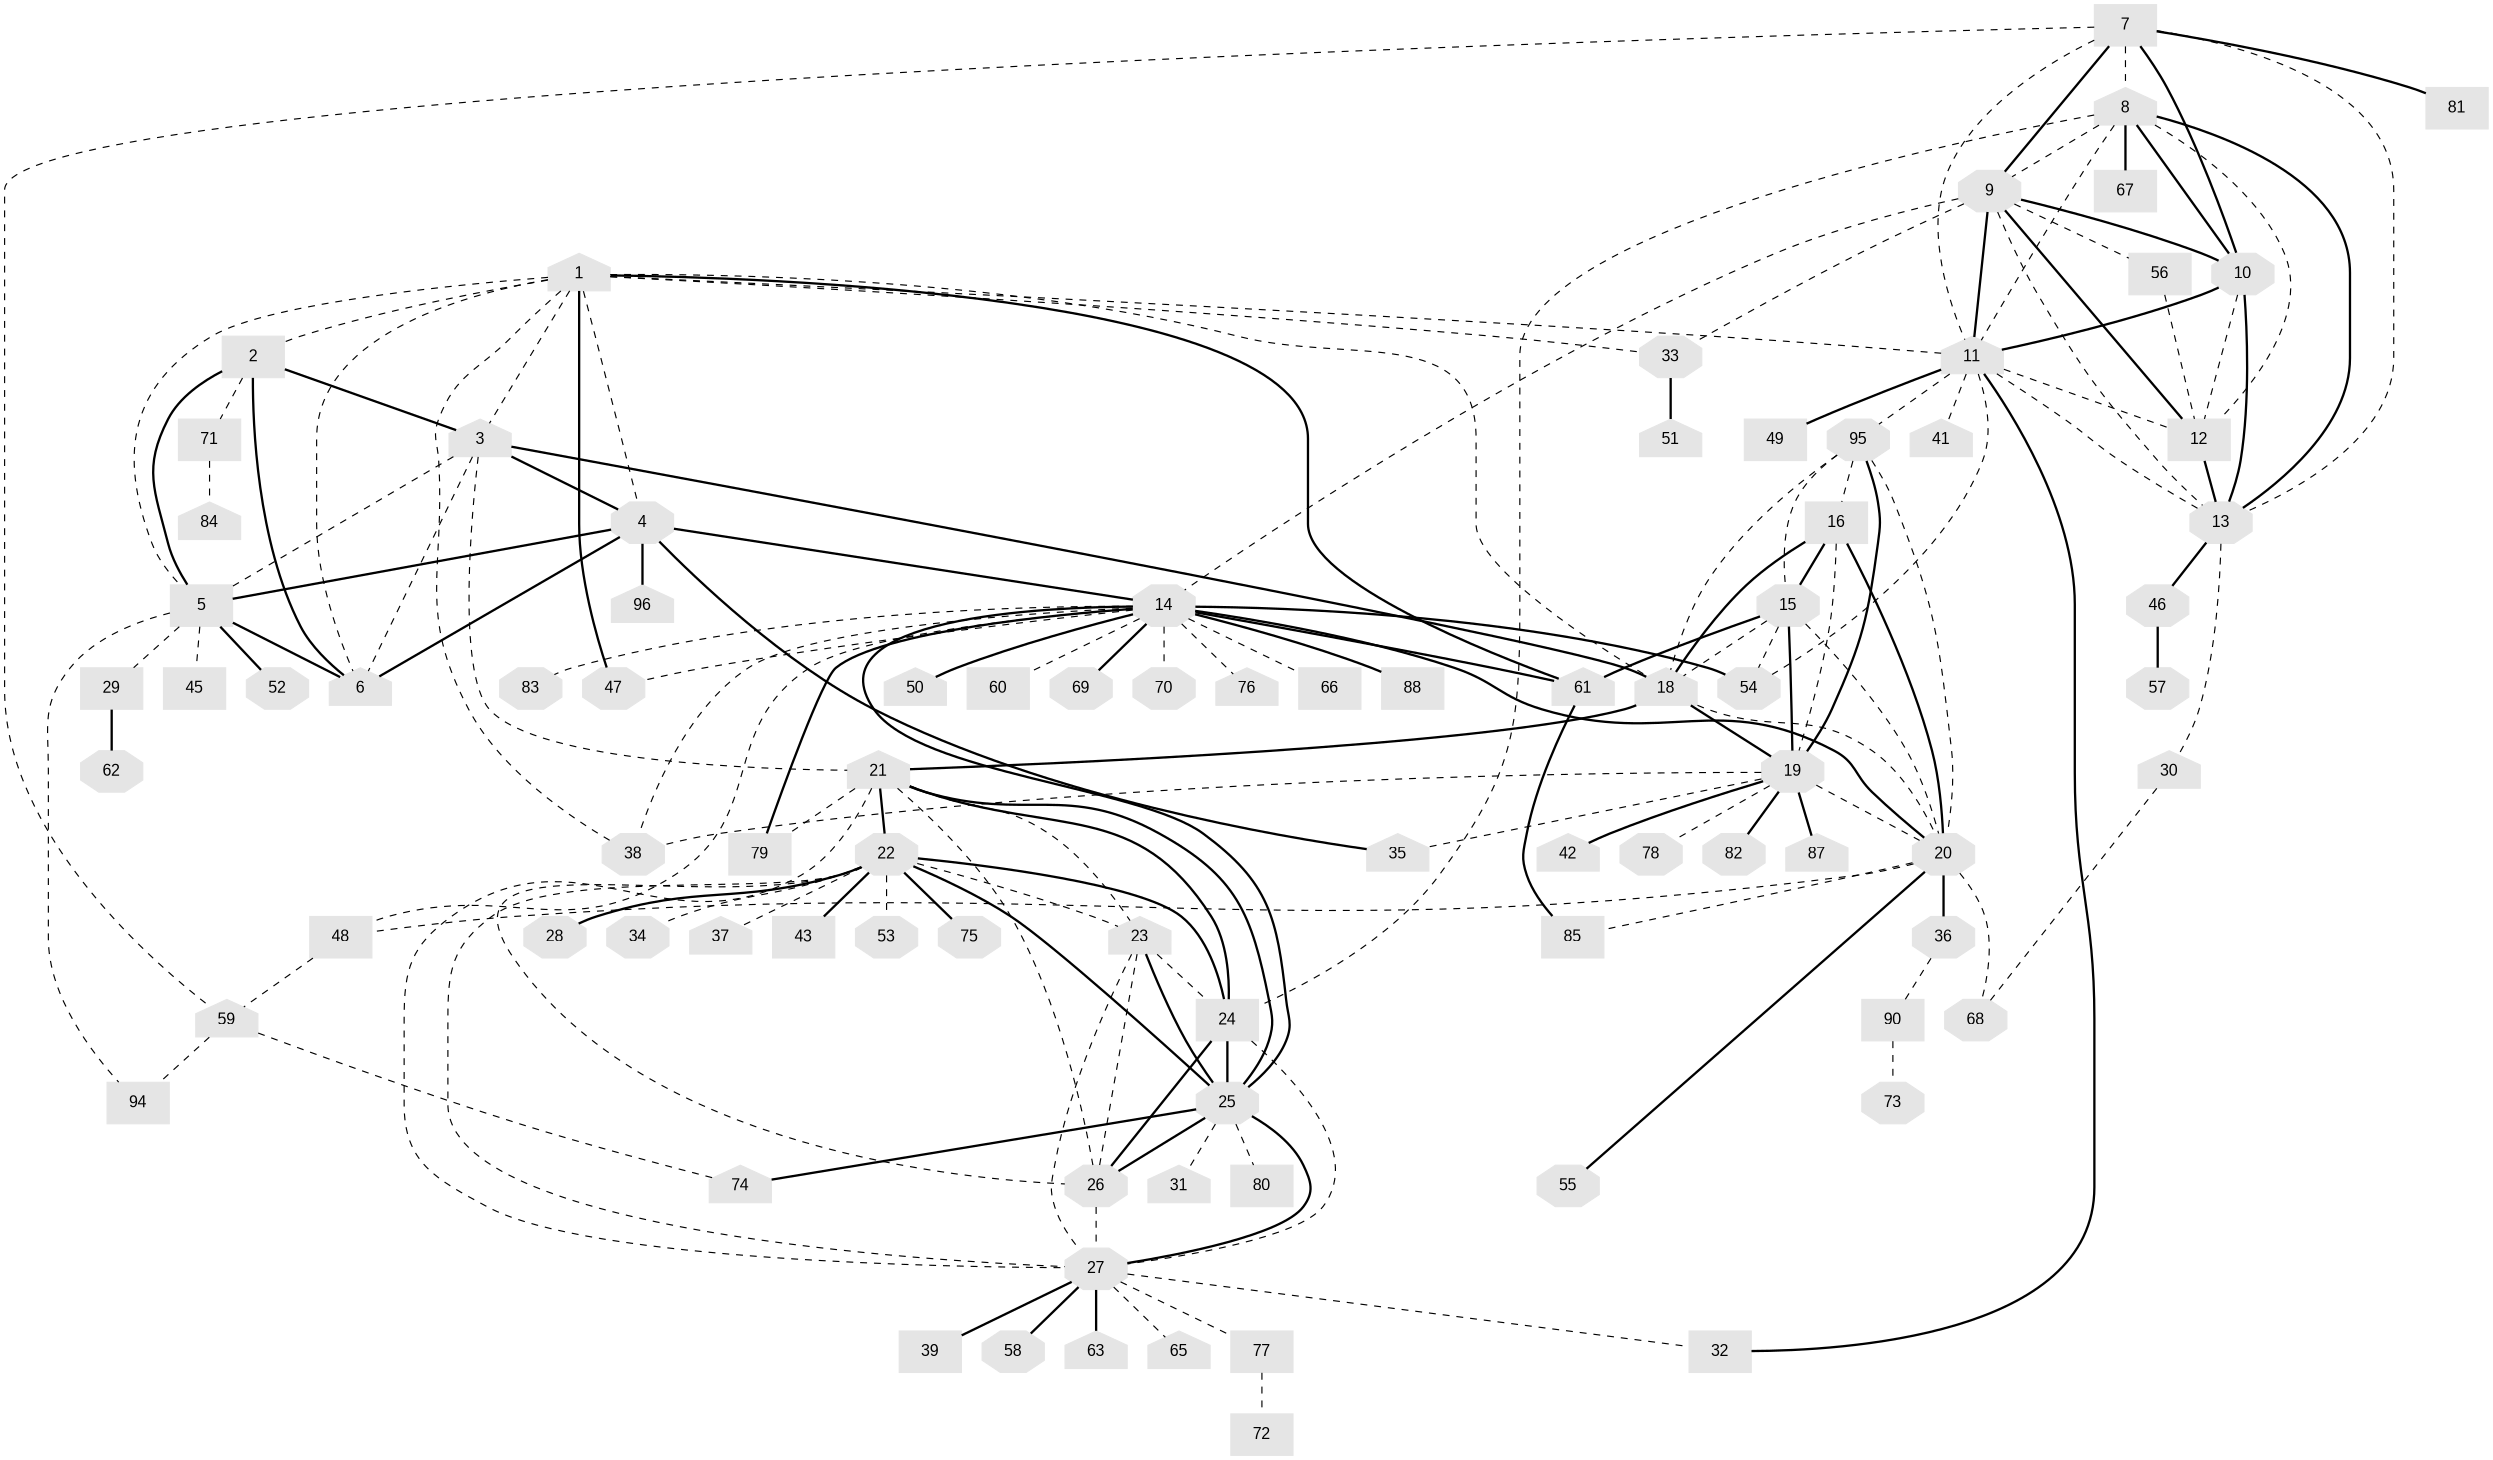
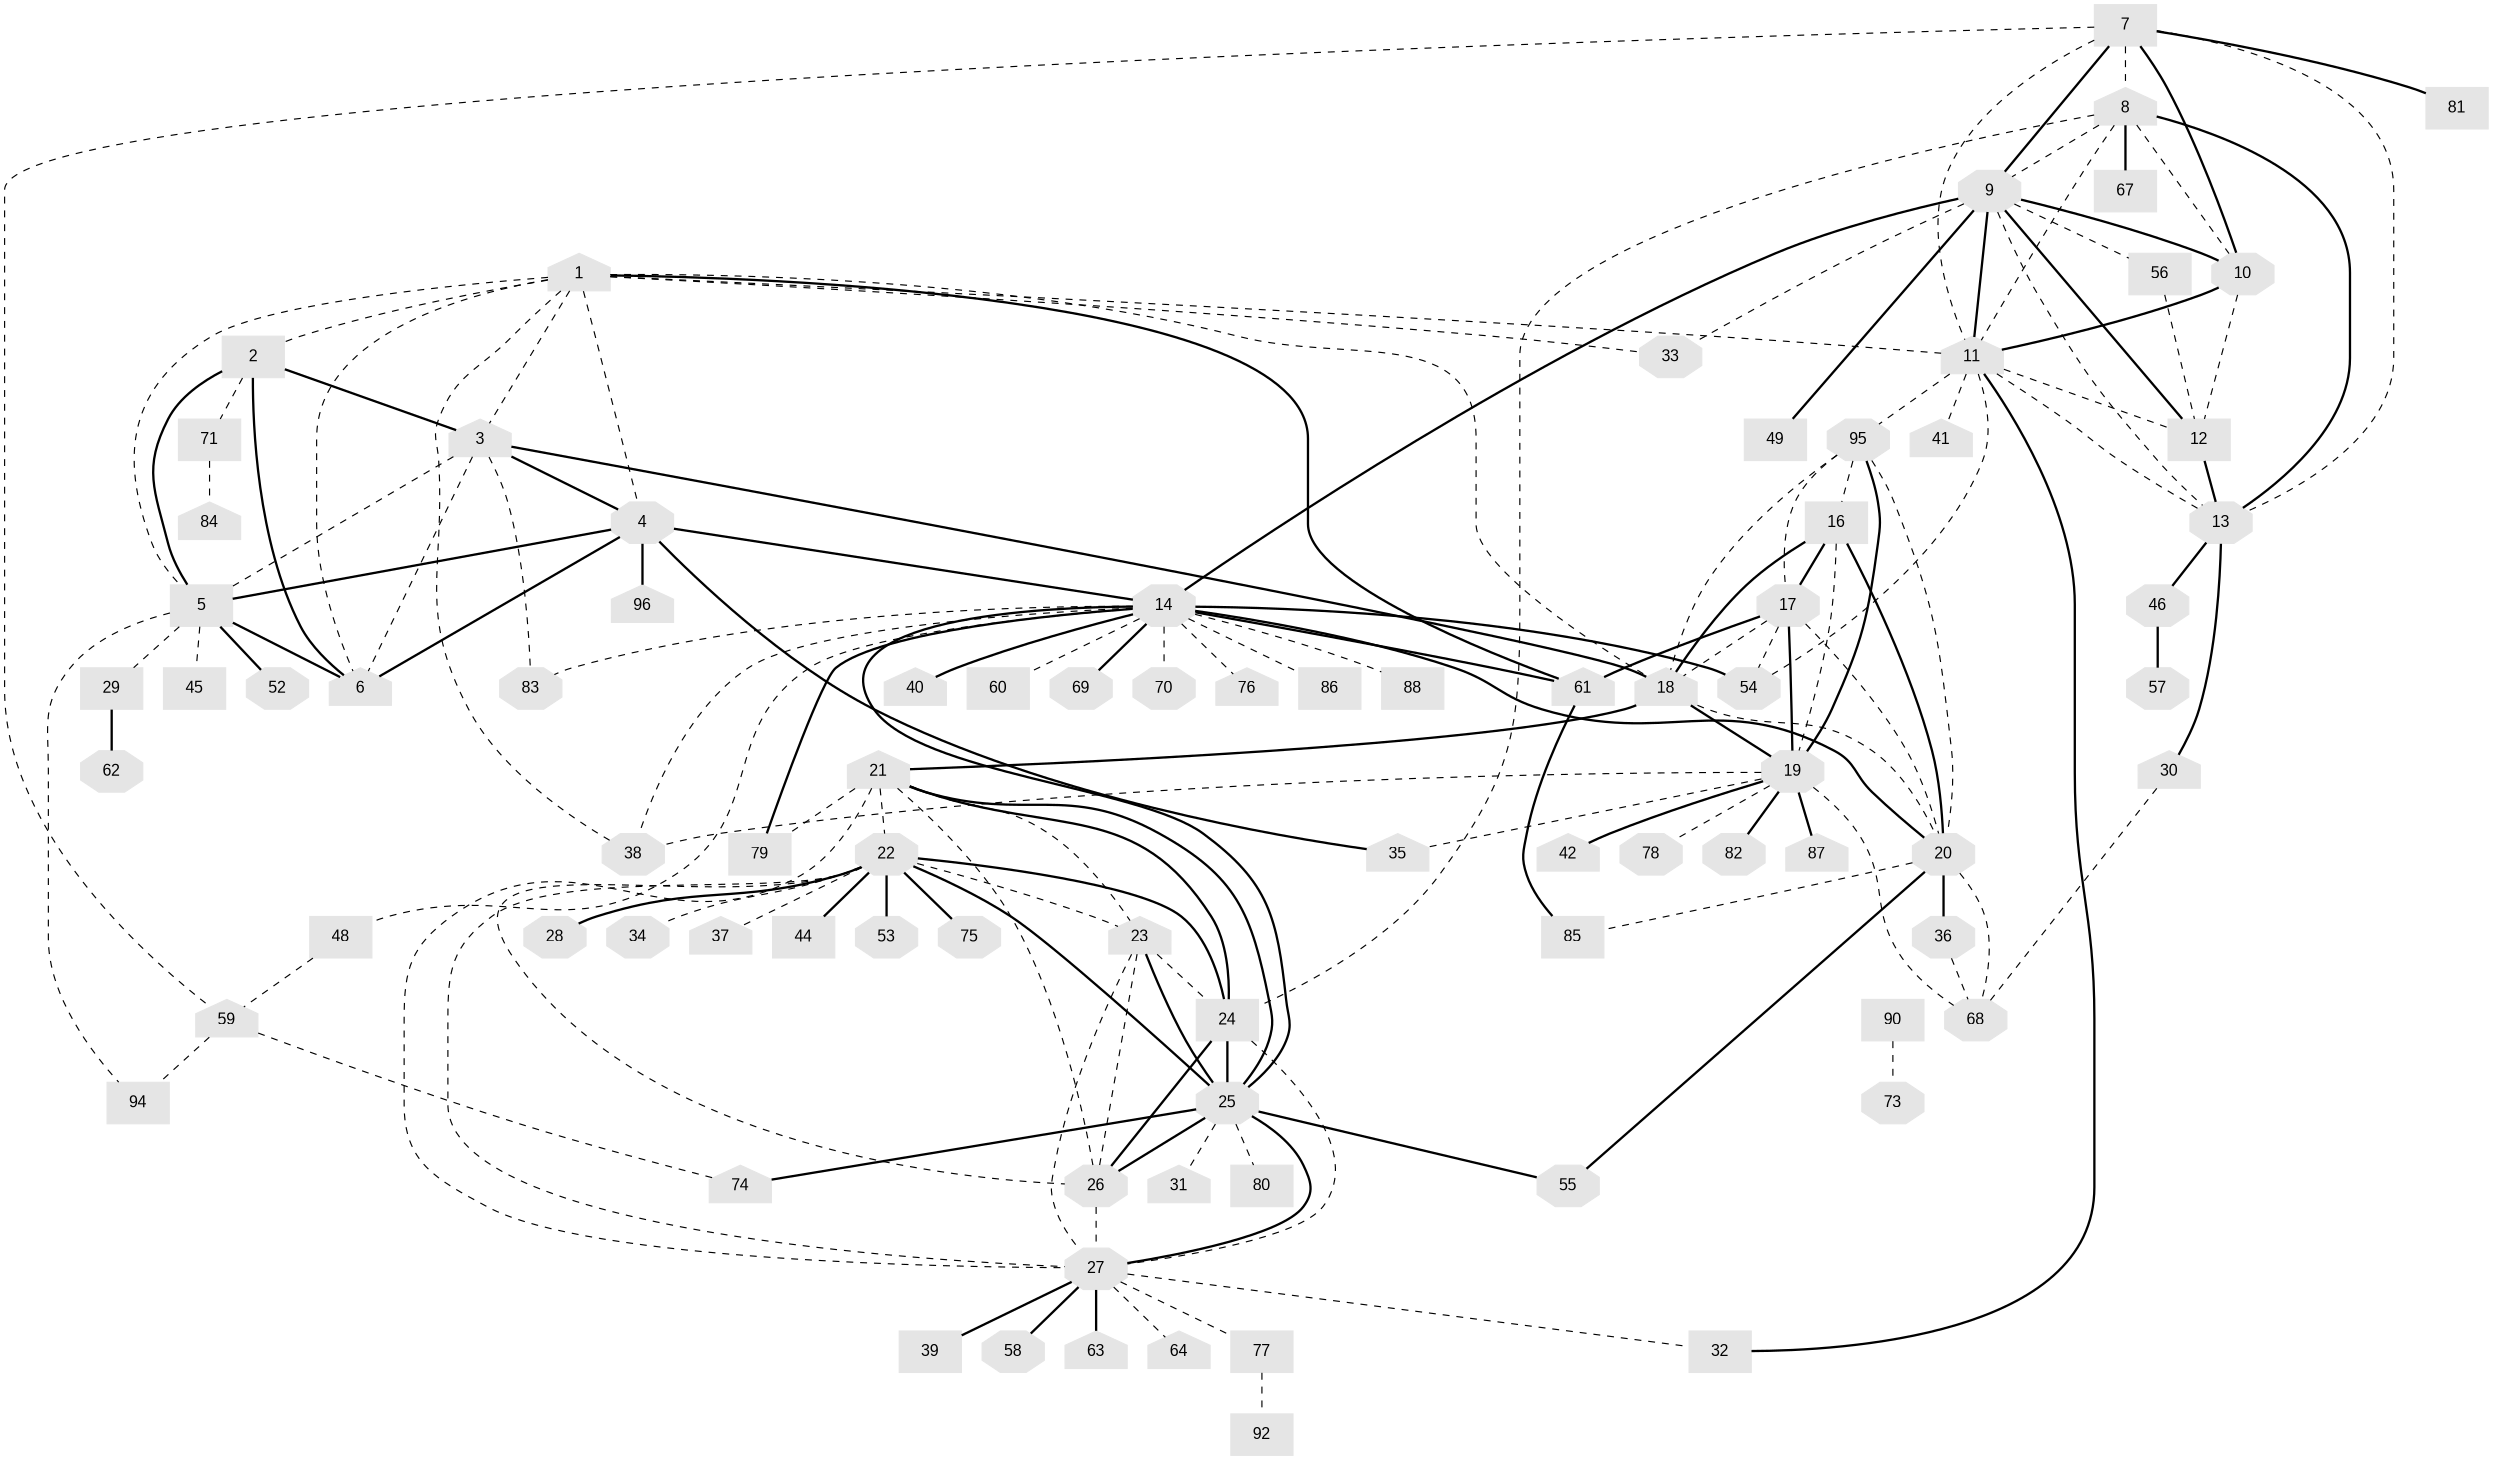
edge "8" -- "10": style bold -> dashed
edge "8" -- "12": removed
edge "9" -- "14": style dashed -> bold
edge "11" -- "49": now "9" -- "49"
edge "10" -- "13": removed
node "51": removed
node "15": label "15" -> "17"
edge "14" -- "88": style bold -> dashed
edge "13" -- "30": style dashed -> bold
node "47": removed
node "50": label "50" -> "40"
node "66": label "66" -> "86"
edge "3" -- "21": now "3" -- "83"
edge "21" -- "22": style bold -> dashed
edge "19" -- "20": now "19" -- "68"
edge "22" -- "53": style dashed -> bold
edge "20" -- "48": removed
node "43": label "43" -> "44"
edge "36" -- "90": now "36" -- "68"
edge "25" -- "55": added
node "65": label "65" -> "64"
node "72": label "72" -> "92"
